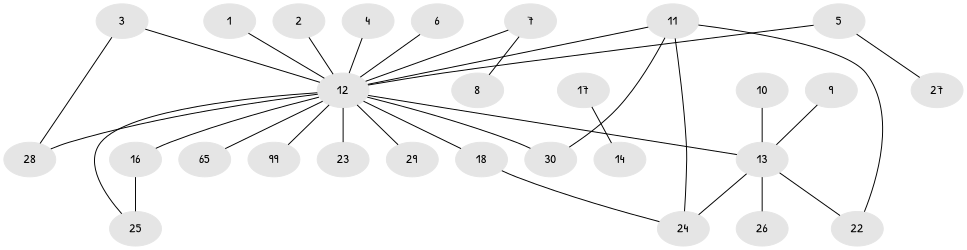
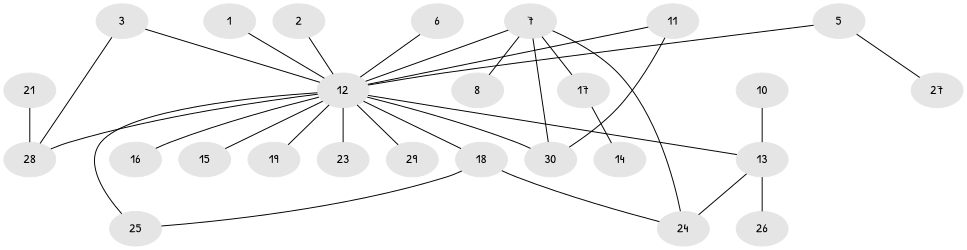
node "4": removed
edge "7" -- "17": added
node "21": added
edge "7" -- "30": added
node "9": removed
edge "11" -- "24": now "7" -- "24"
node "65": label "65" -> "15"
node "99": label "99" -> "19"
edge "16" -- "25": now "18" -- "25"
node "22": removed
